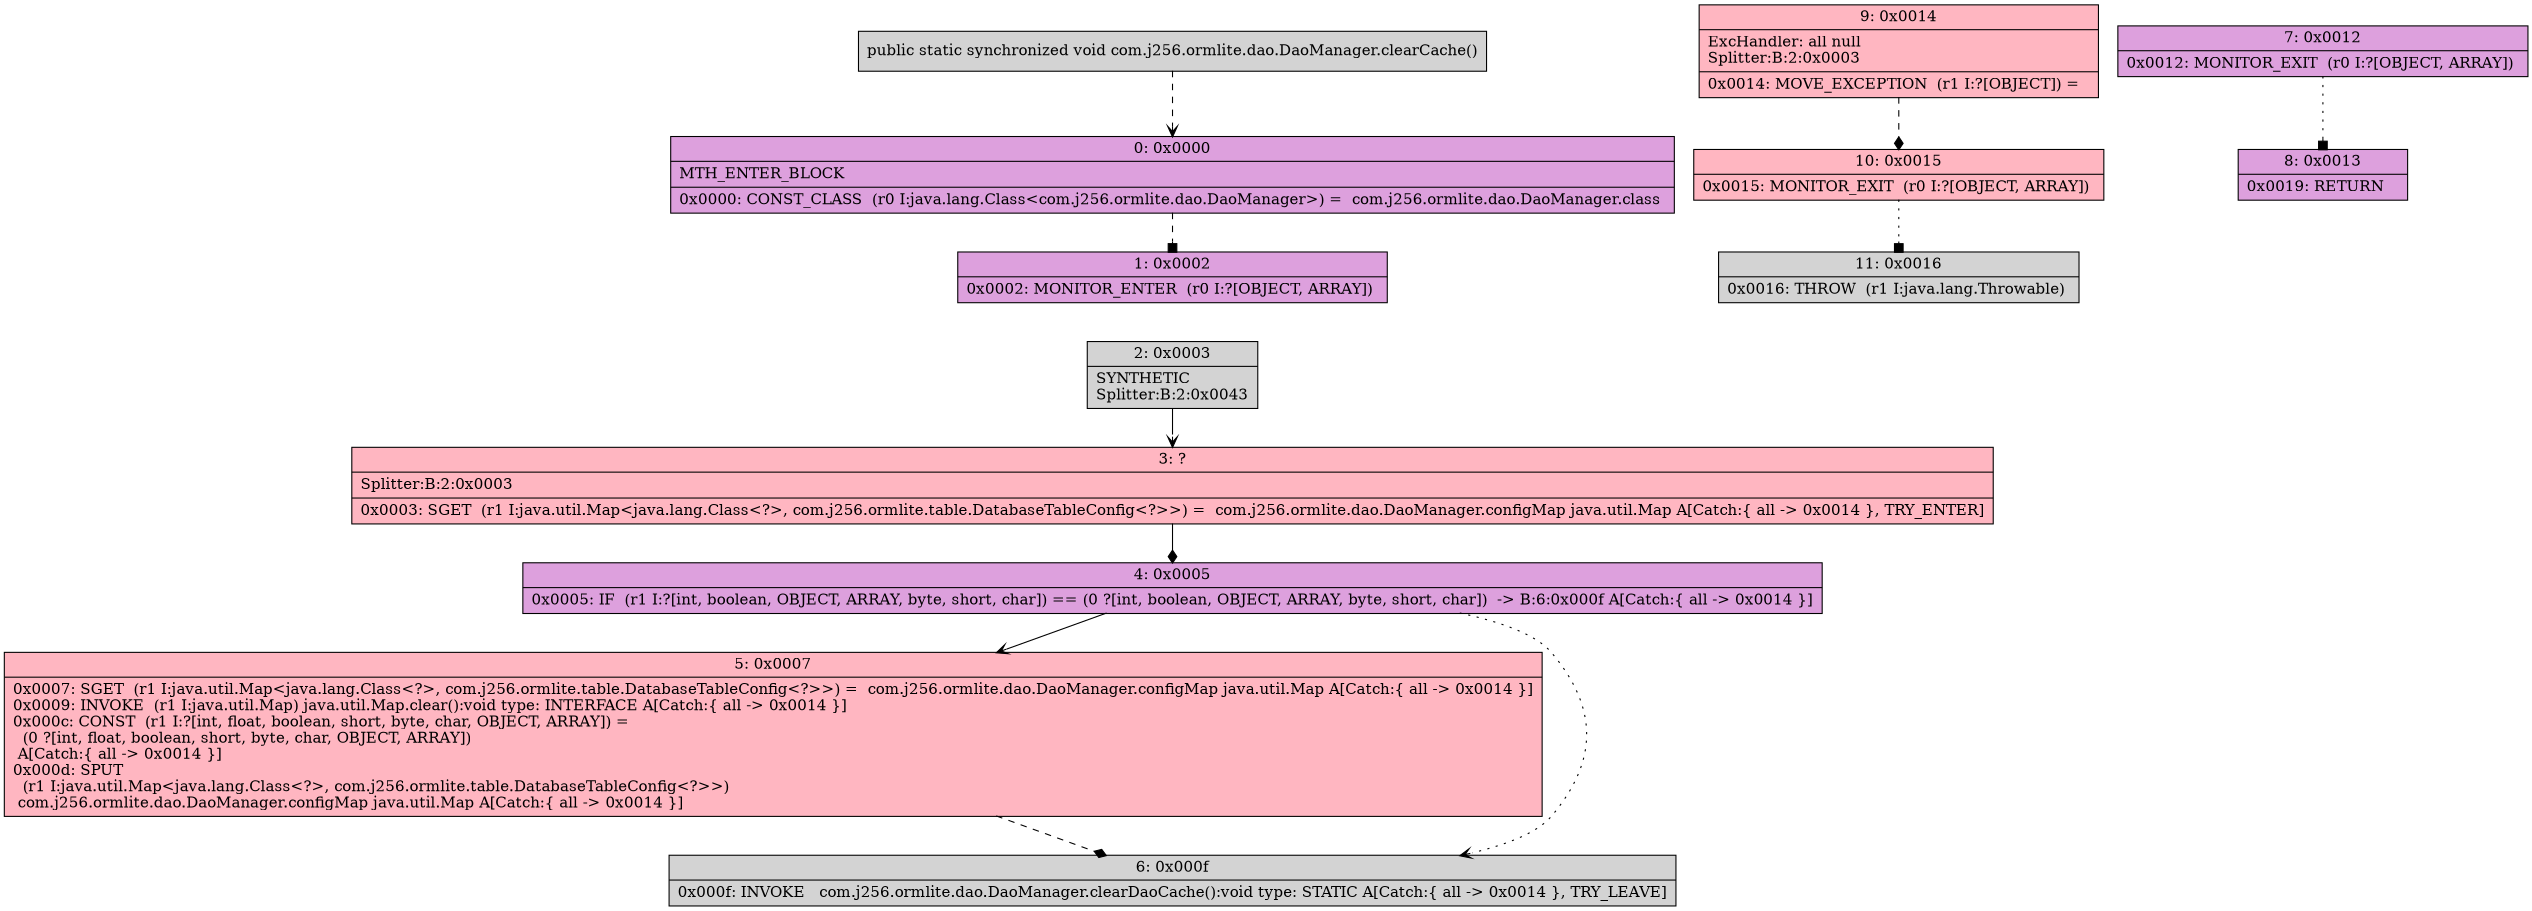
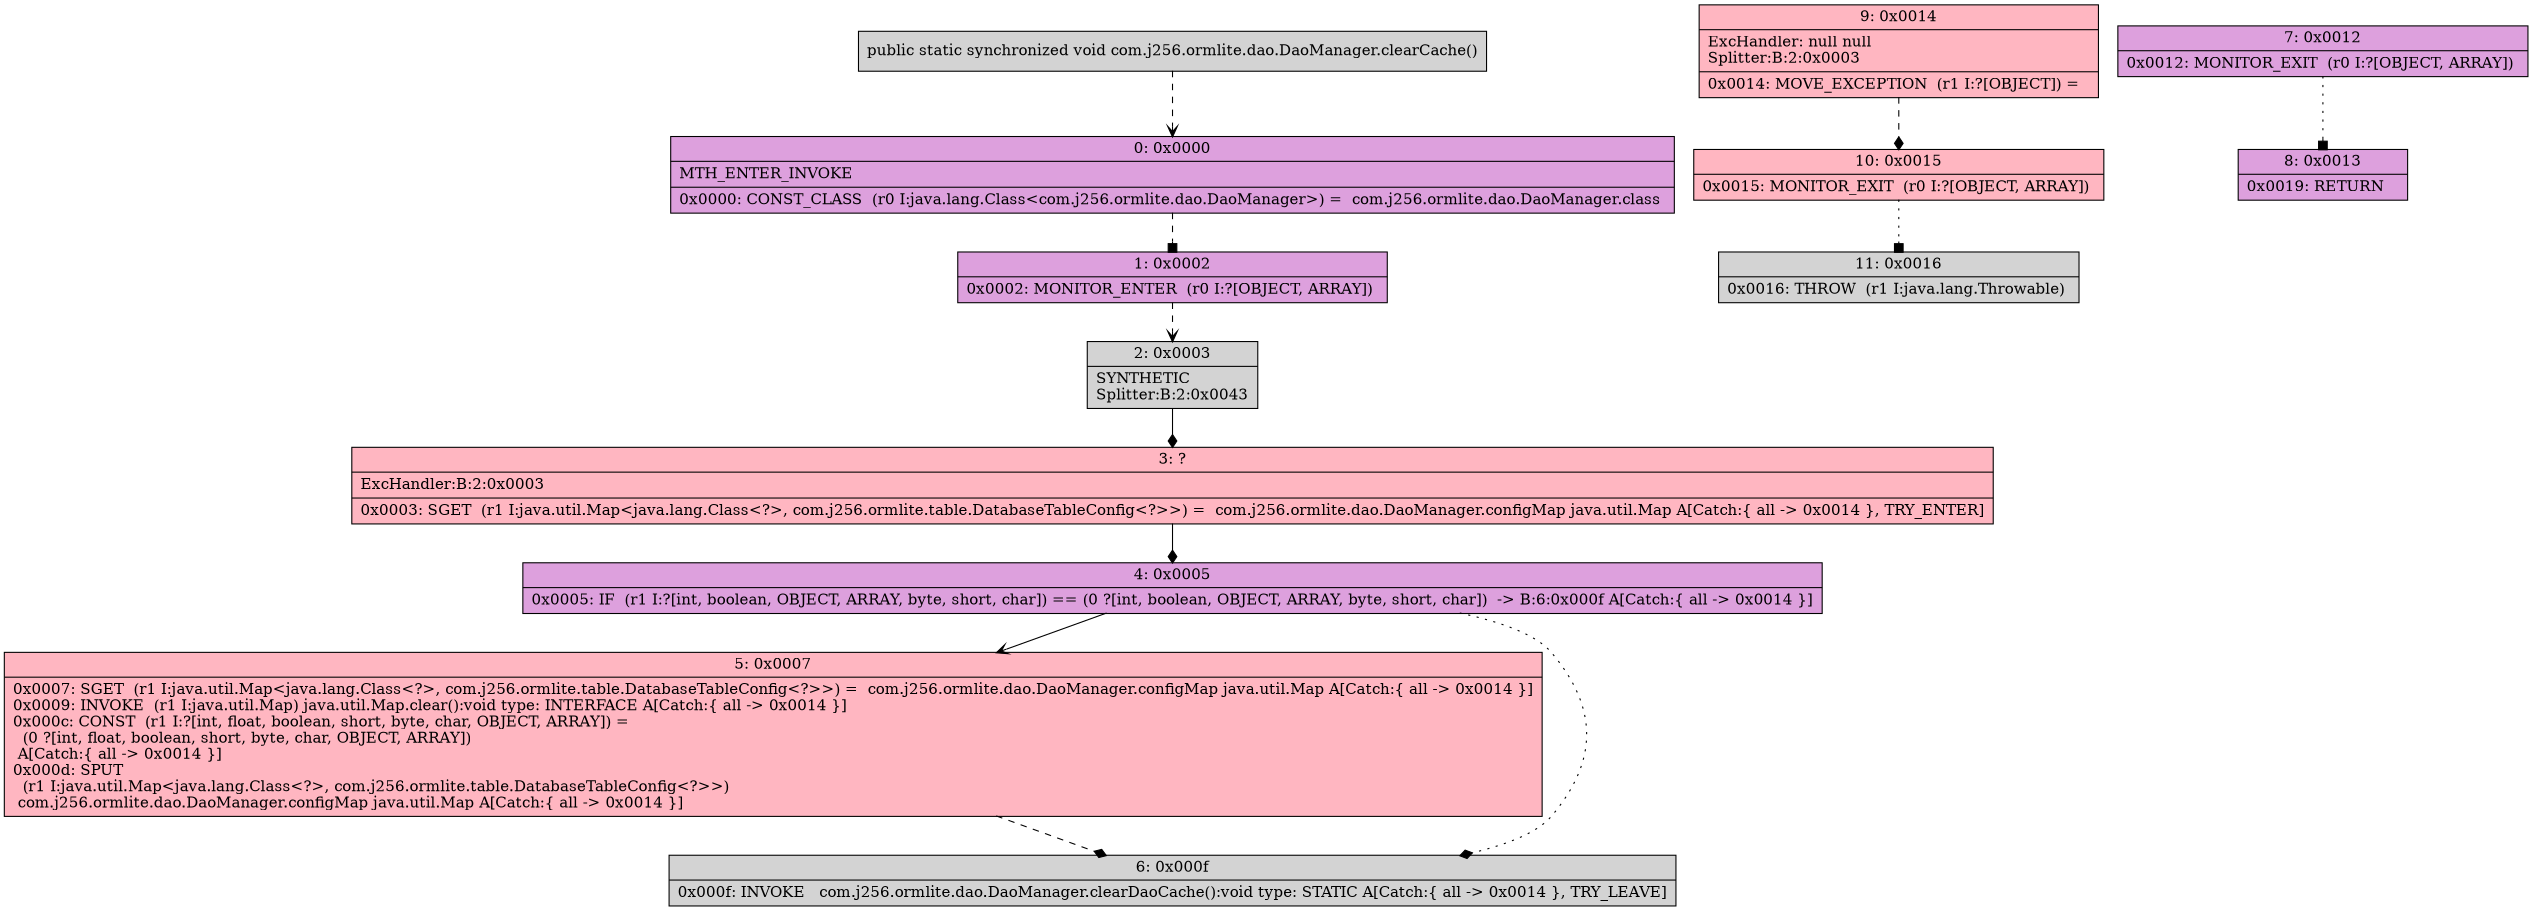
node "9: 0x0014": text "ExcHandler: all null" -> "ExcHandler: null null"
node "0: 0x0000": text "MTH_ENTER_BLOCK" -> "MTH_ENTER_INVOKE"
edge "1: 0x0002" -> "2: 0x0003": added
edge "2: 0x0003" -> "3: ?": arrowhead vee -> diamond
node "3: ?": text "Splitter:B:2:0x0003" -> "ExcHandler:B:2:0x0003"
edge "4: 0x0005" -> "6: 0x000f": arrowhead vee -> diamond
